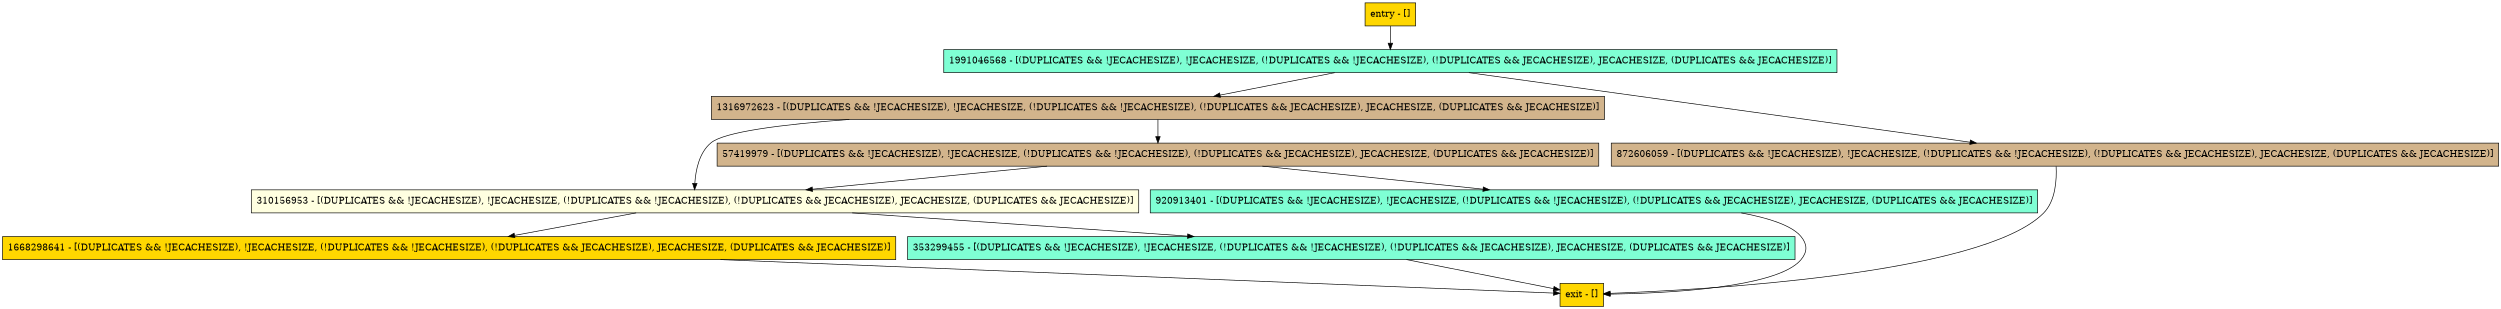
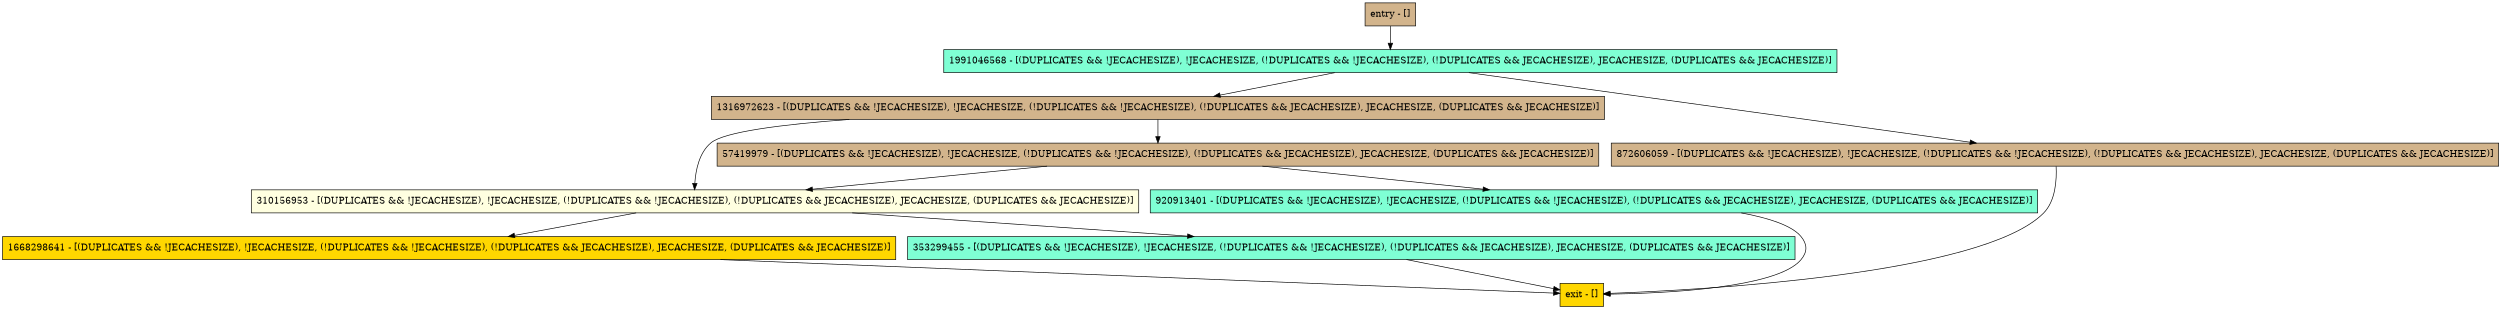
node "entry - []": fillcolor gold -> tan
